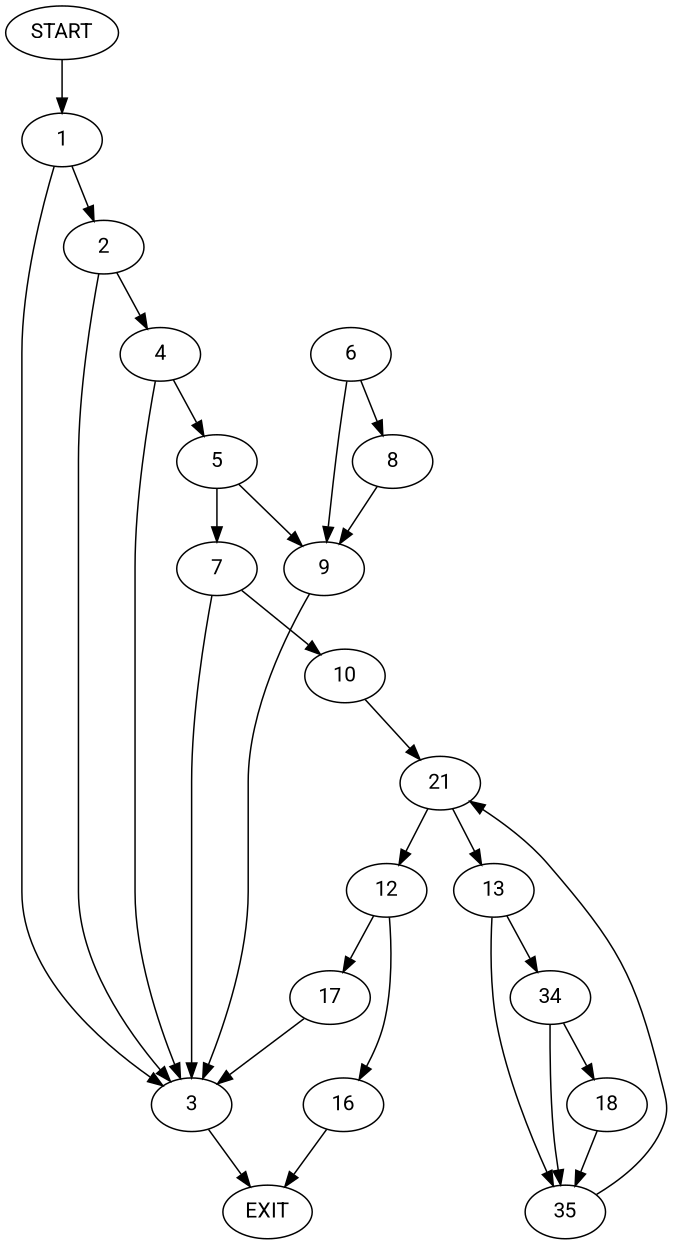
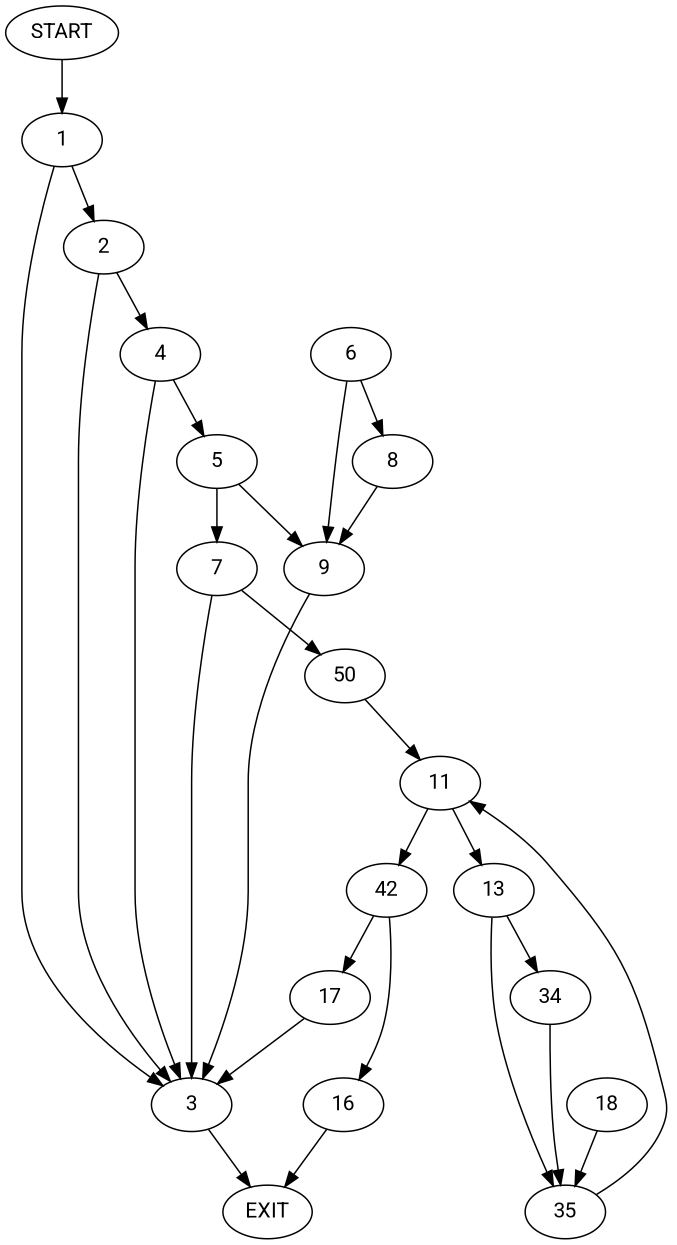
node "10": label "10" -> "50"
node "21": label "21" -> "11"
node "12": label "12" -> "42"
edge "34" -> "18": removed
